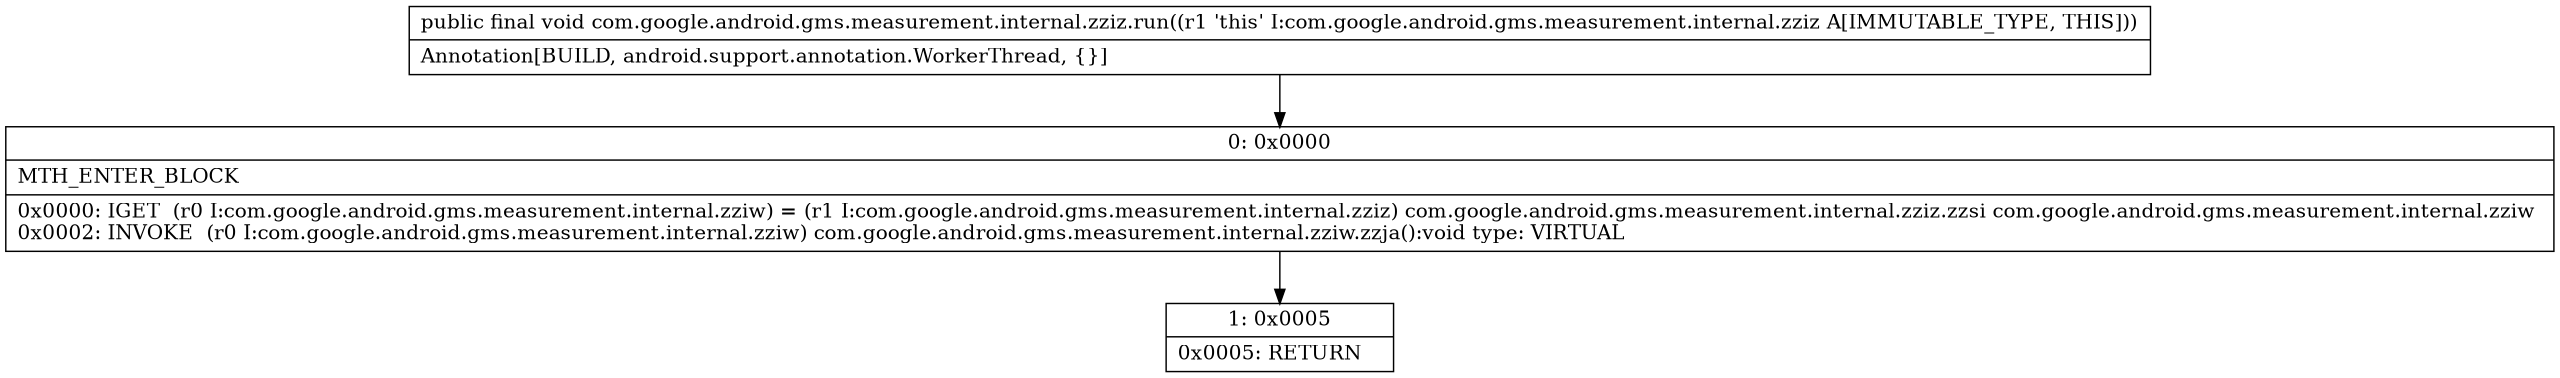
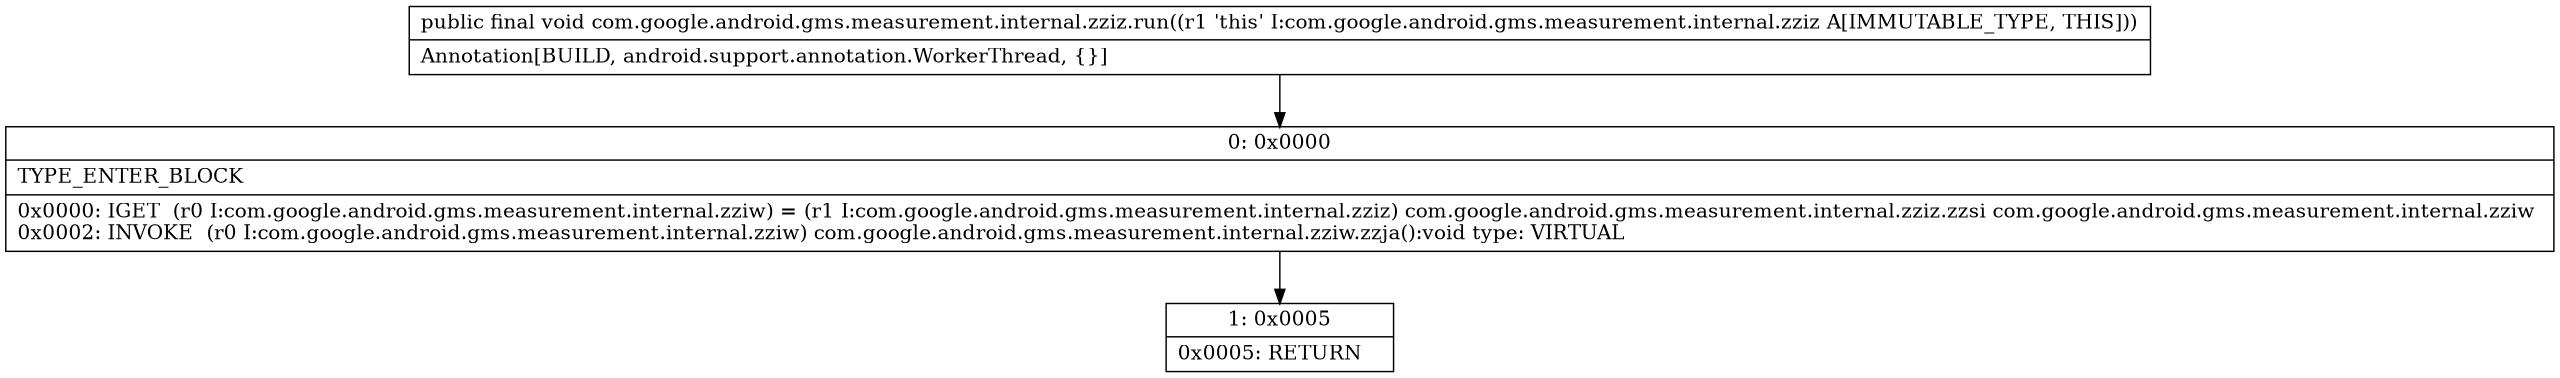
node "0: 0x0000": text "MTH_ENTER_BLOCK" -> "TYPE_ENTER_BLOCK"
